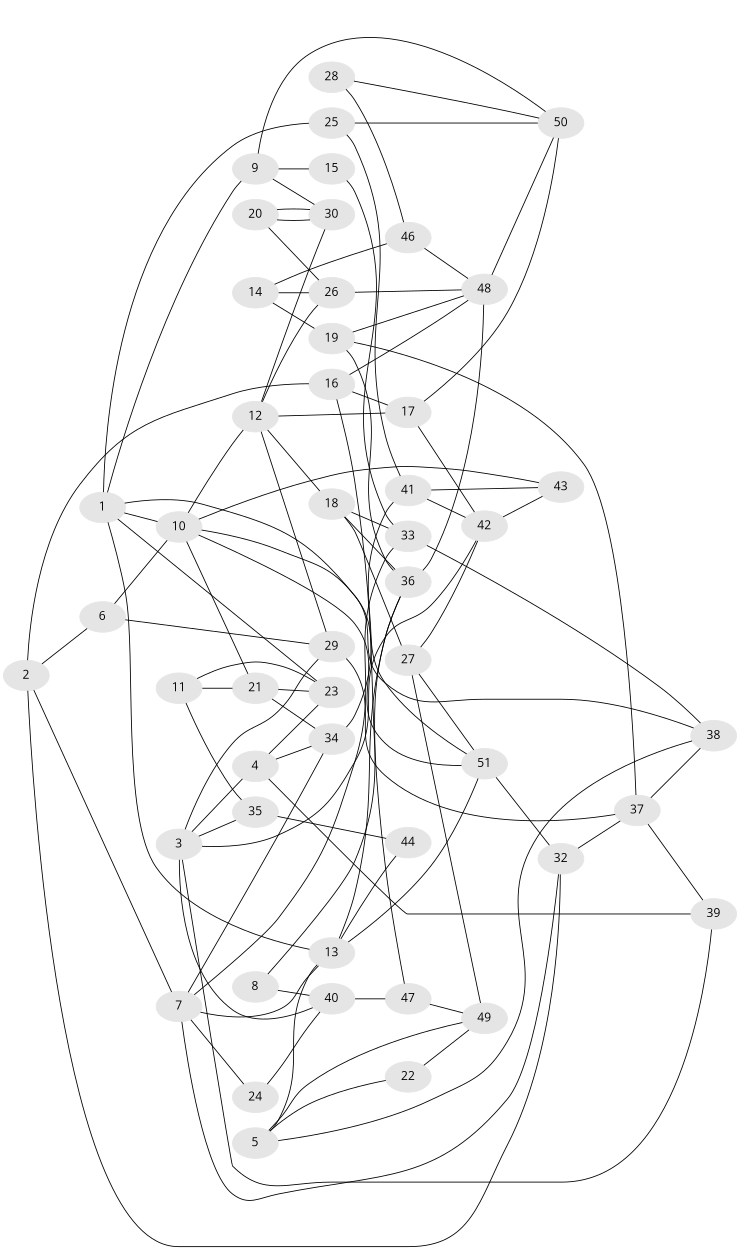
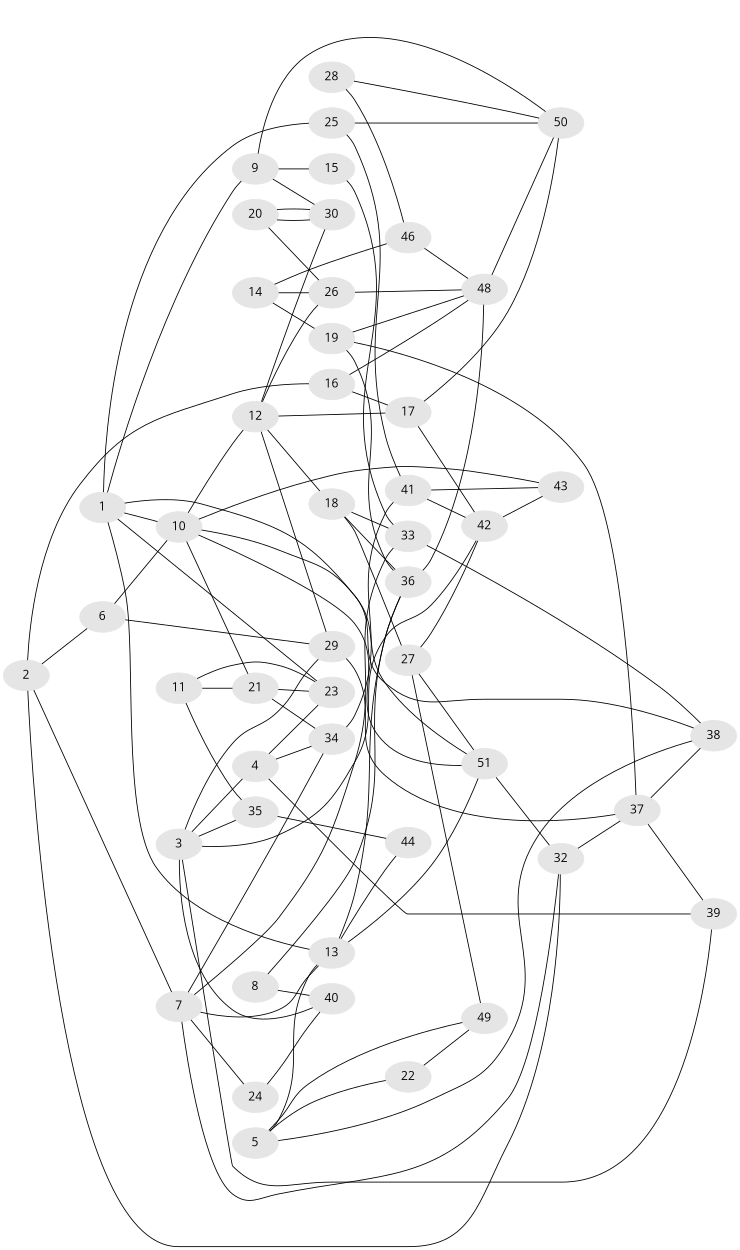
node "47": removed
